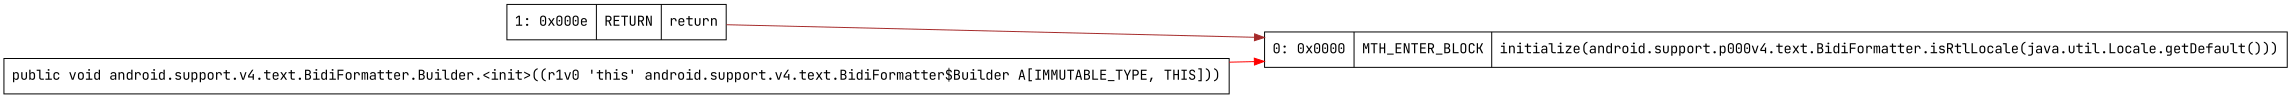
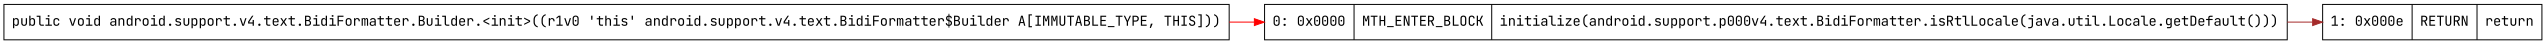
edge "1: 0x000e" -> "0: 0x0000": reversed
